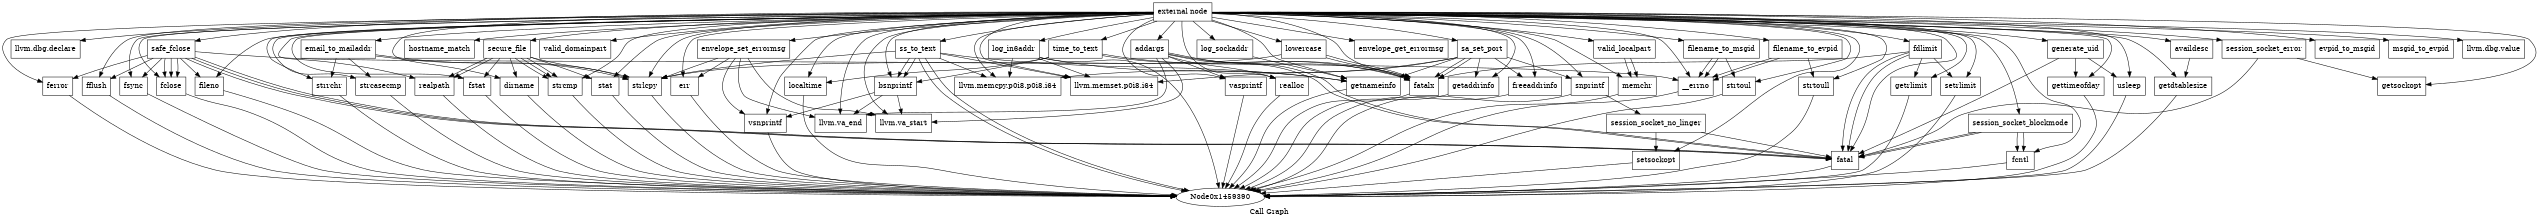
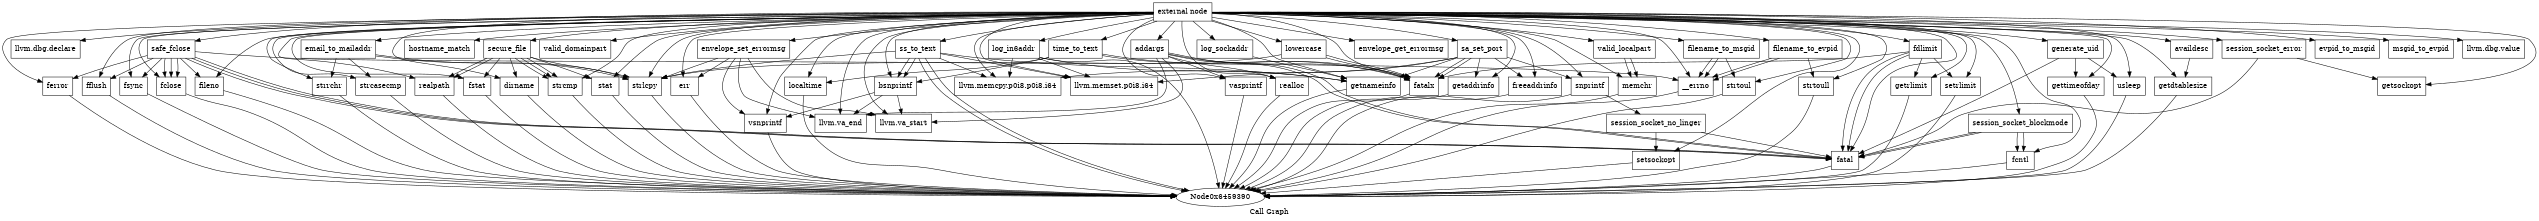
node "Node0x1459390": label "Node0x1459390" -> "Node0x6459390"
